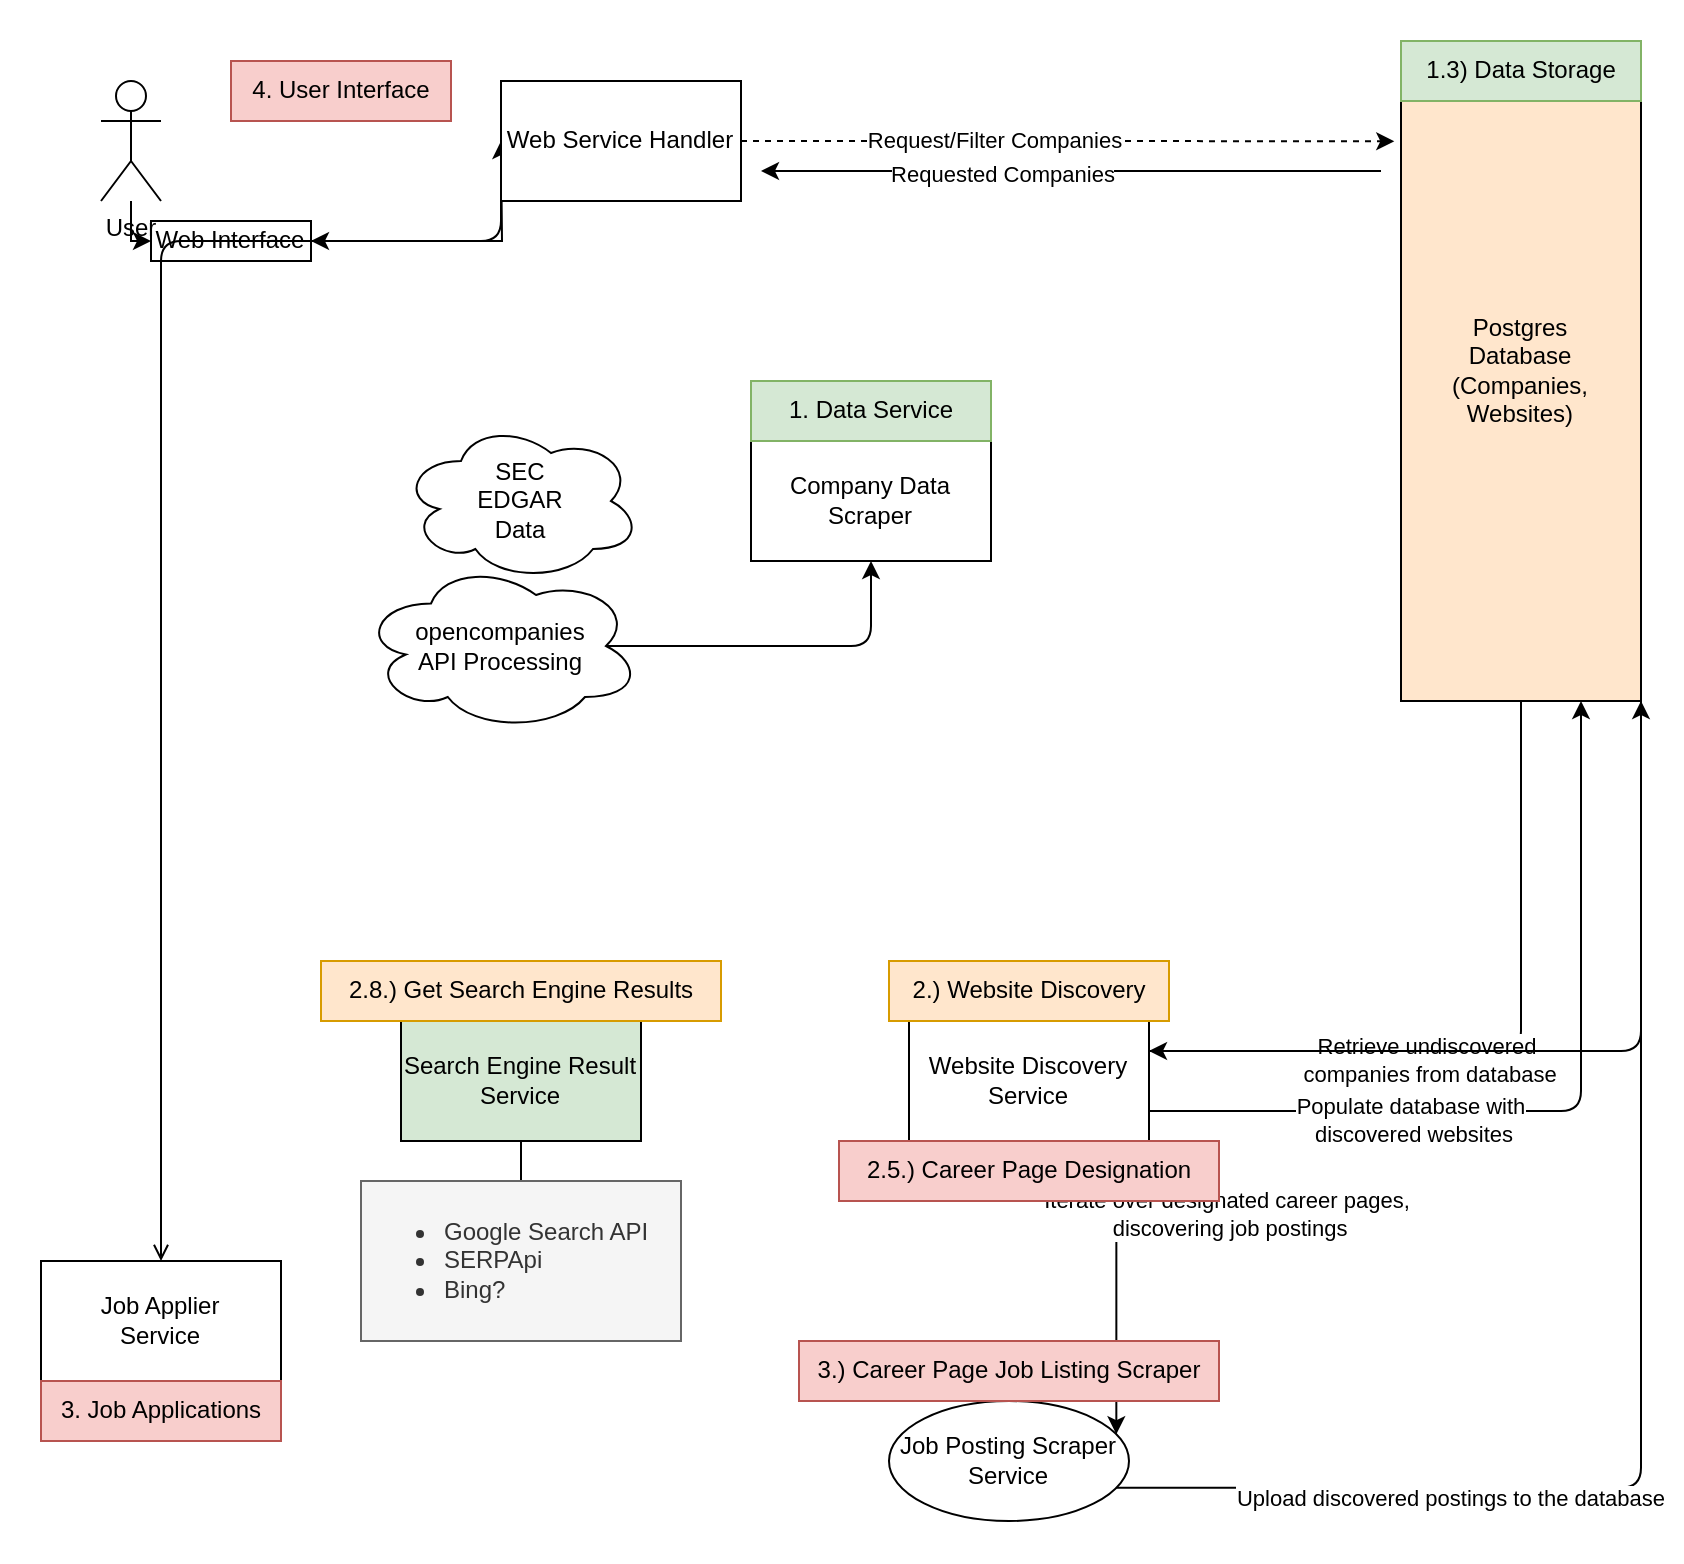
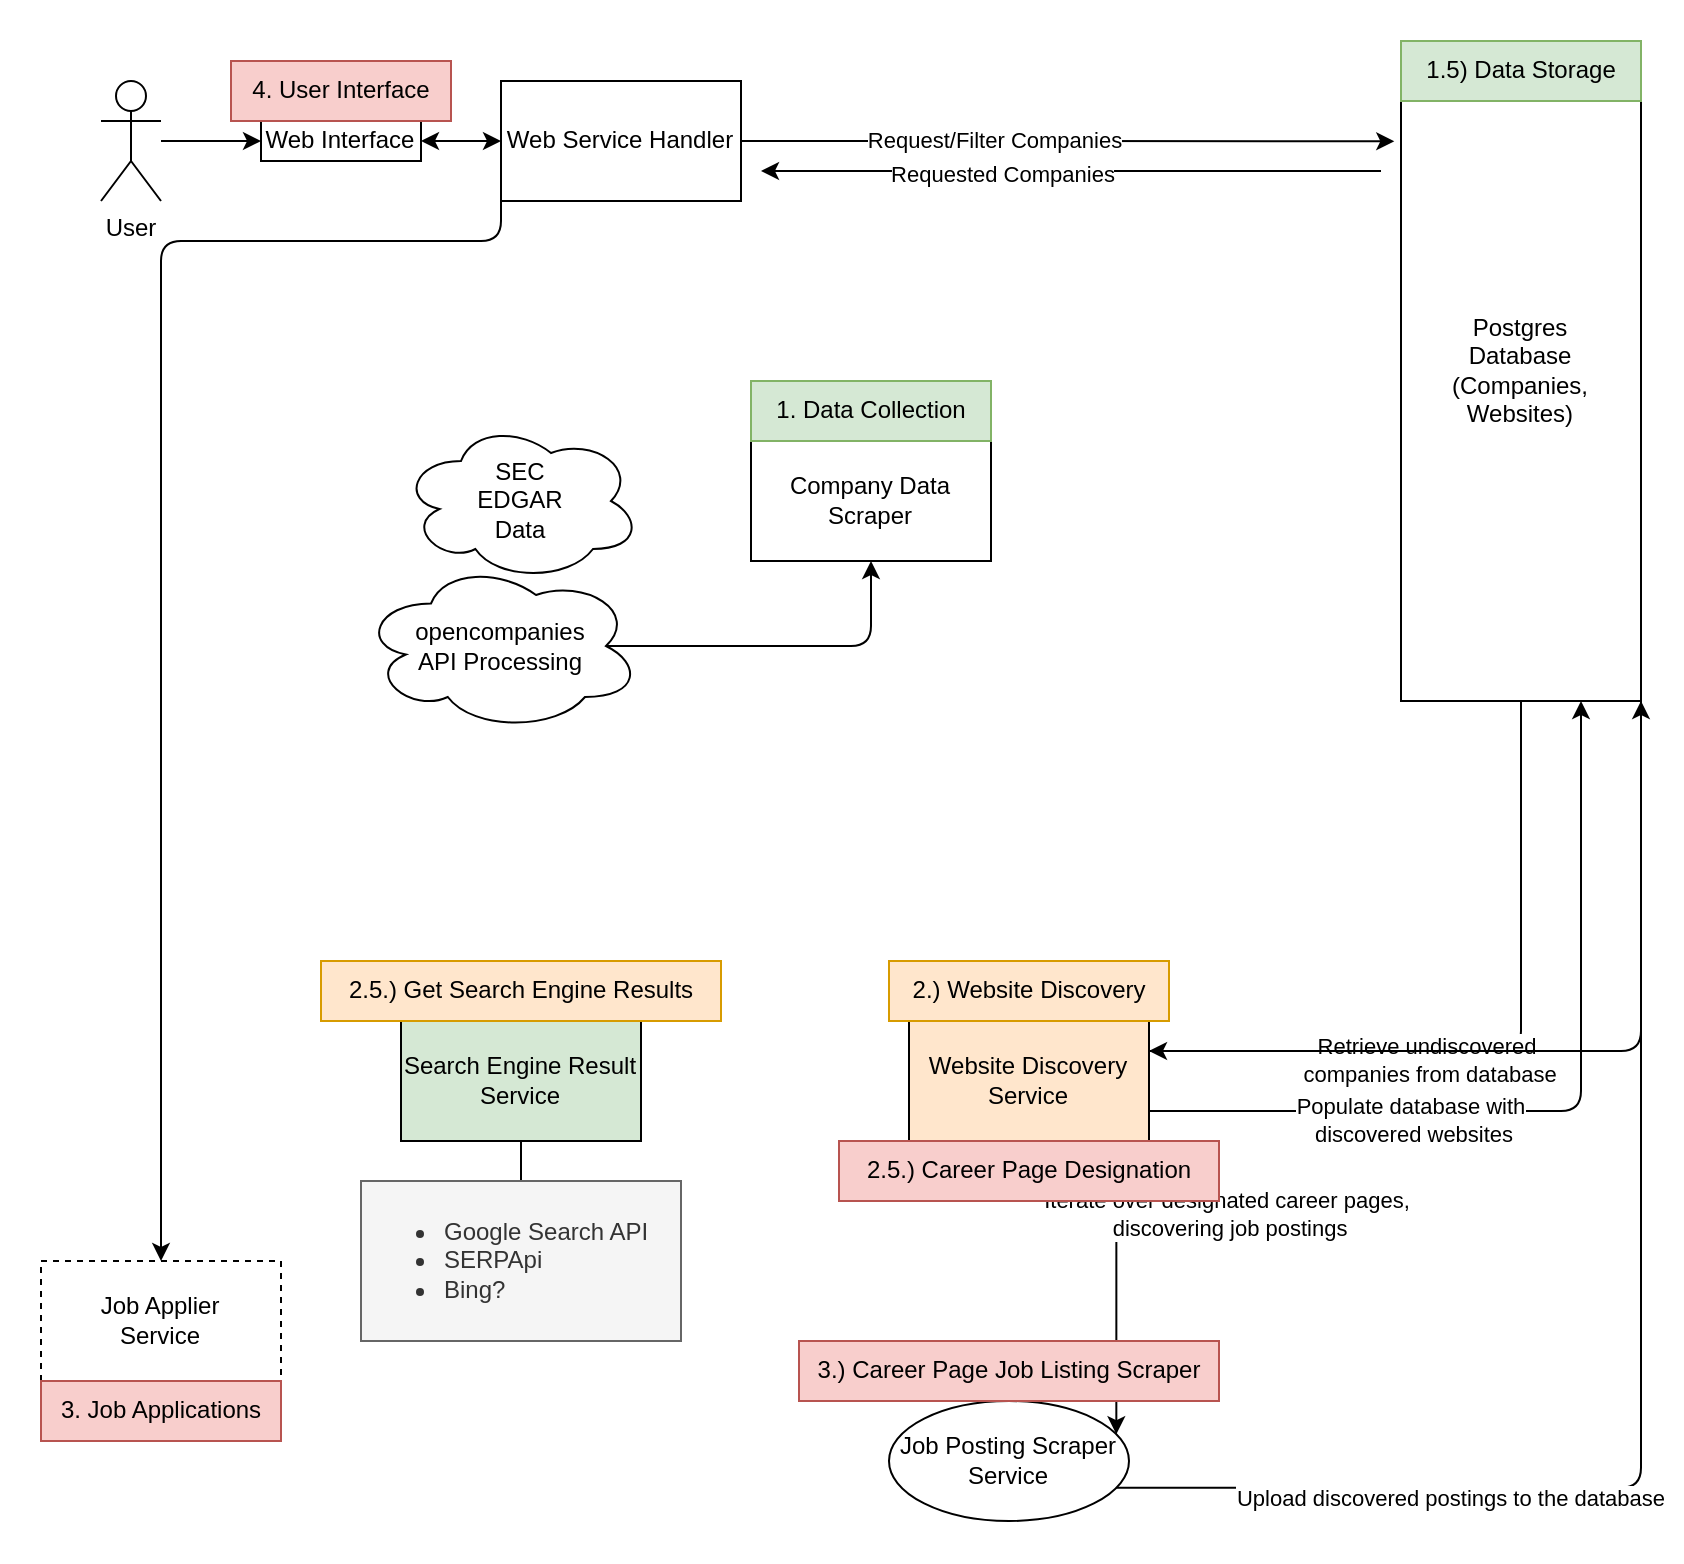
node "1.3) Data Storage": label "1.3) Data Storage" -> "1.5) Data Storage"
edge "Web Service Handler" -> "Postgres Database (Companies, Websites)": style dashed -> solid
node "Web Interface": moved (231, 241) -> (341, 141)
node "Postgres Database (Companies, Websites)": fillcolor #ffe6cc -> #ffffff
node "1. Data Service": label "1. Data Service" -> "1. Data Collection"
node "2.8.) Get Search Engine Results": label "2.8.) Get Search Engine Results" -> "2.5.) Get Search Engine Results"
node "Website Discovery Service": fillcolor #ffffff -> #ffe6cc
edge "Web Service Handler" -> "Job Applier Service": arrowhead open -> classic
node "Job Applier Service": style solid -> dashed
